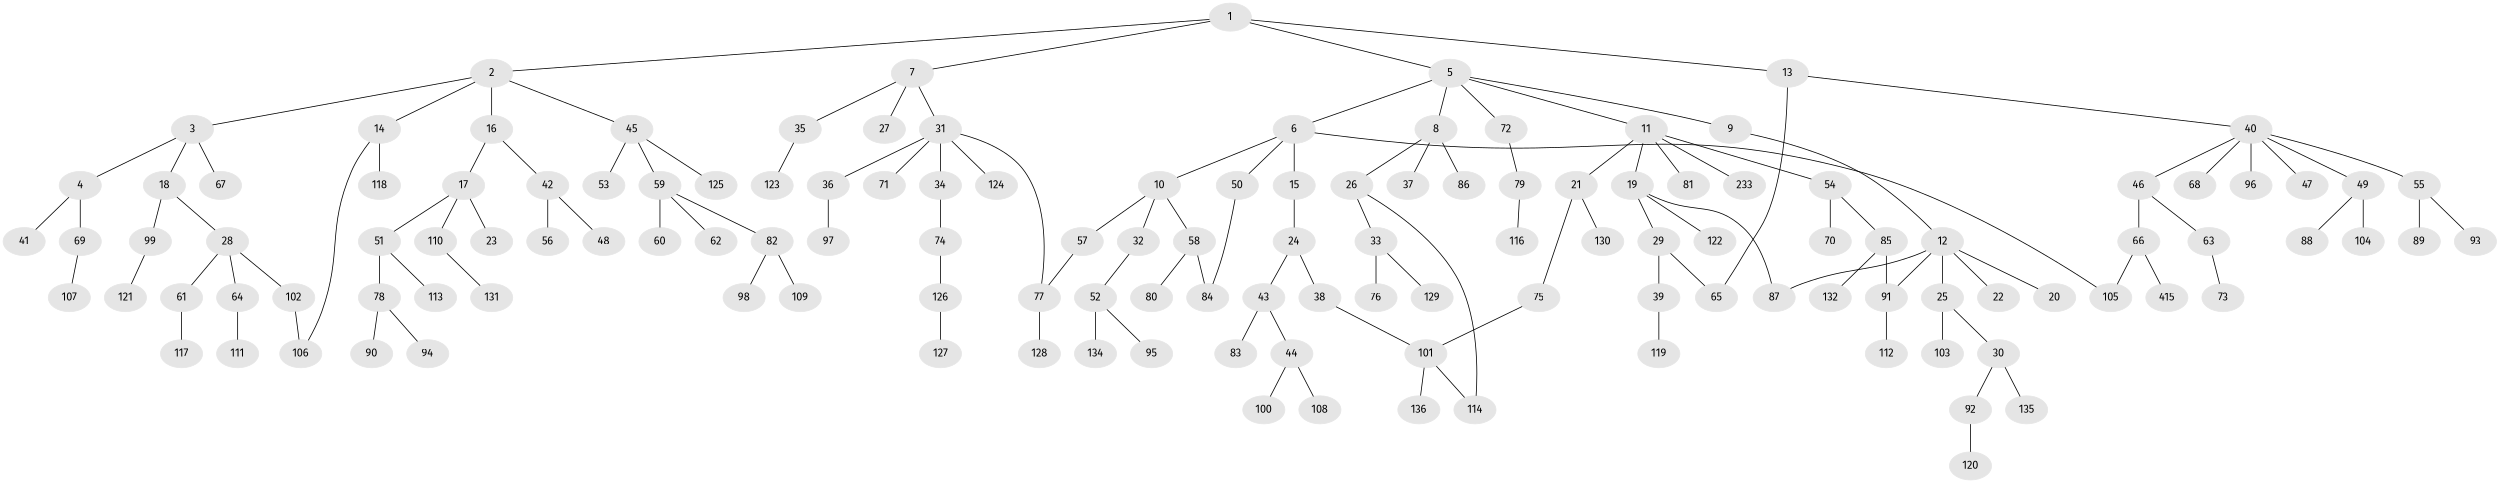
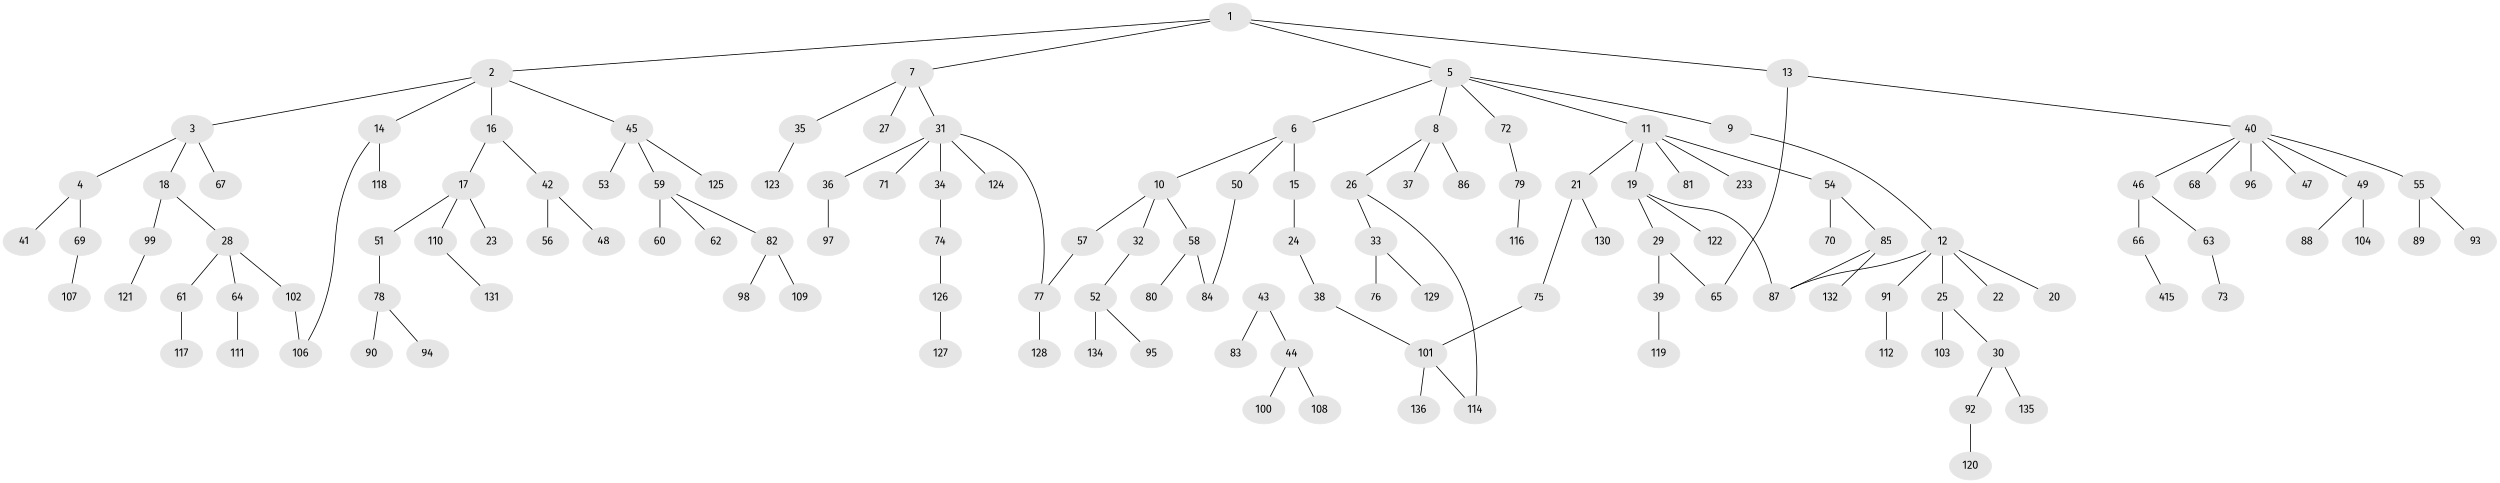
edge "24" -- "43": removed
edge "85" -- "91": now "85" -- "87"
node "113": removed
node "105": removed
